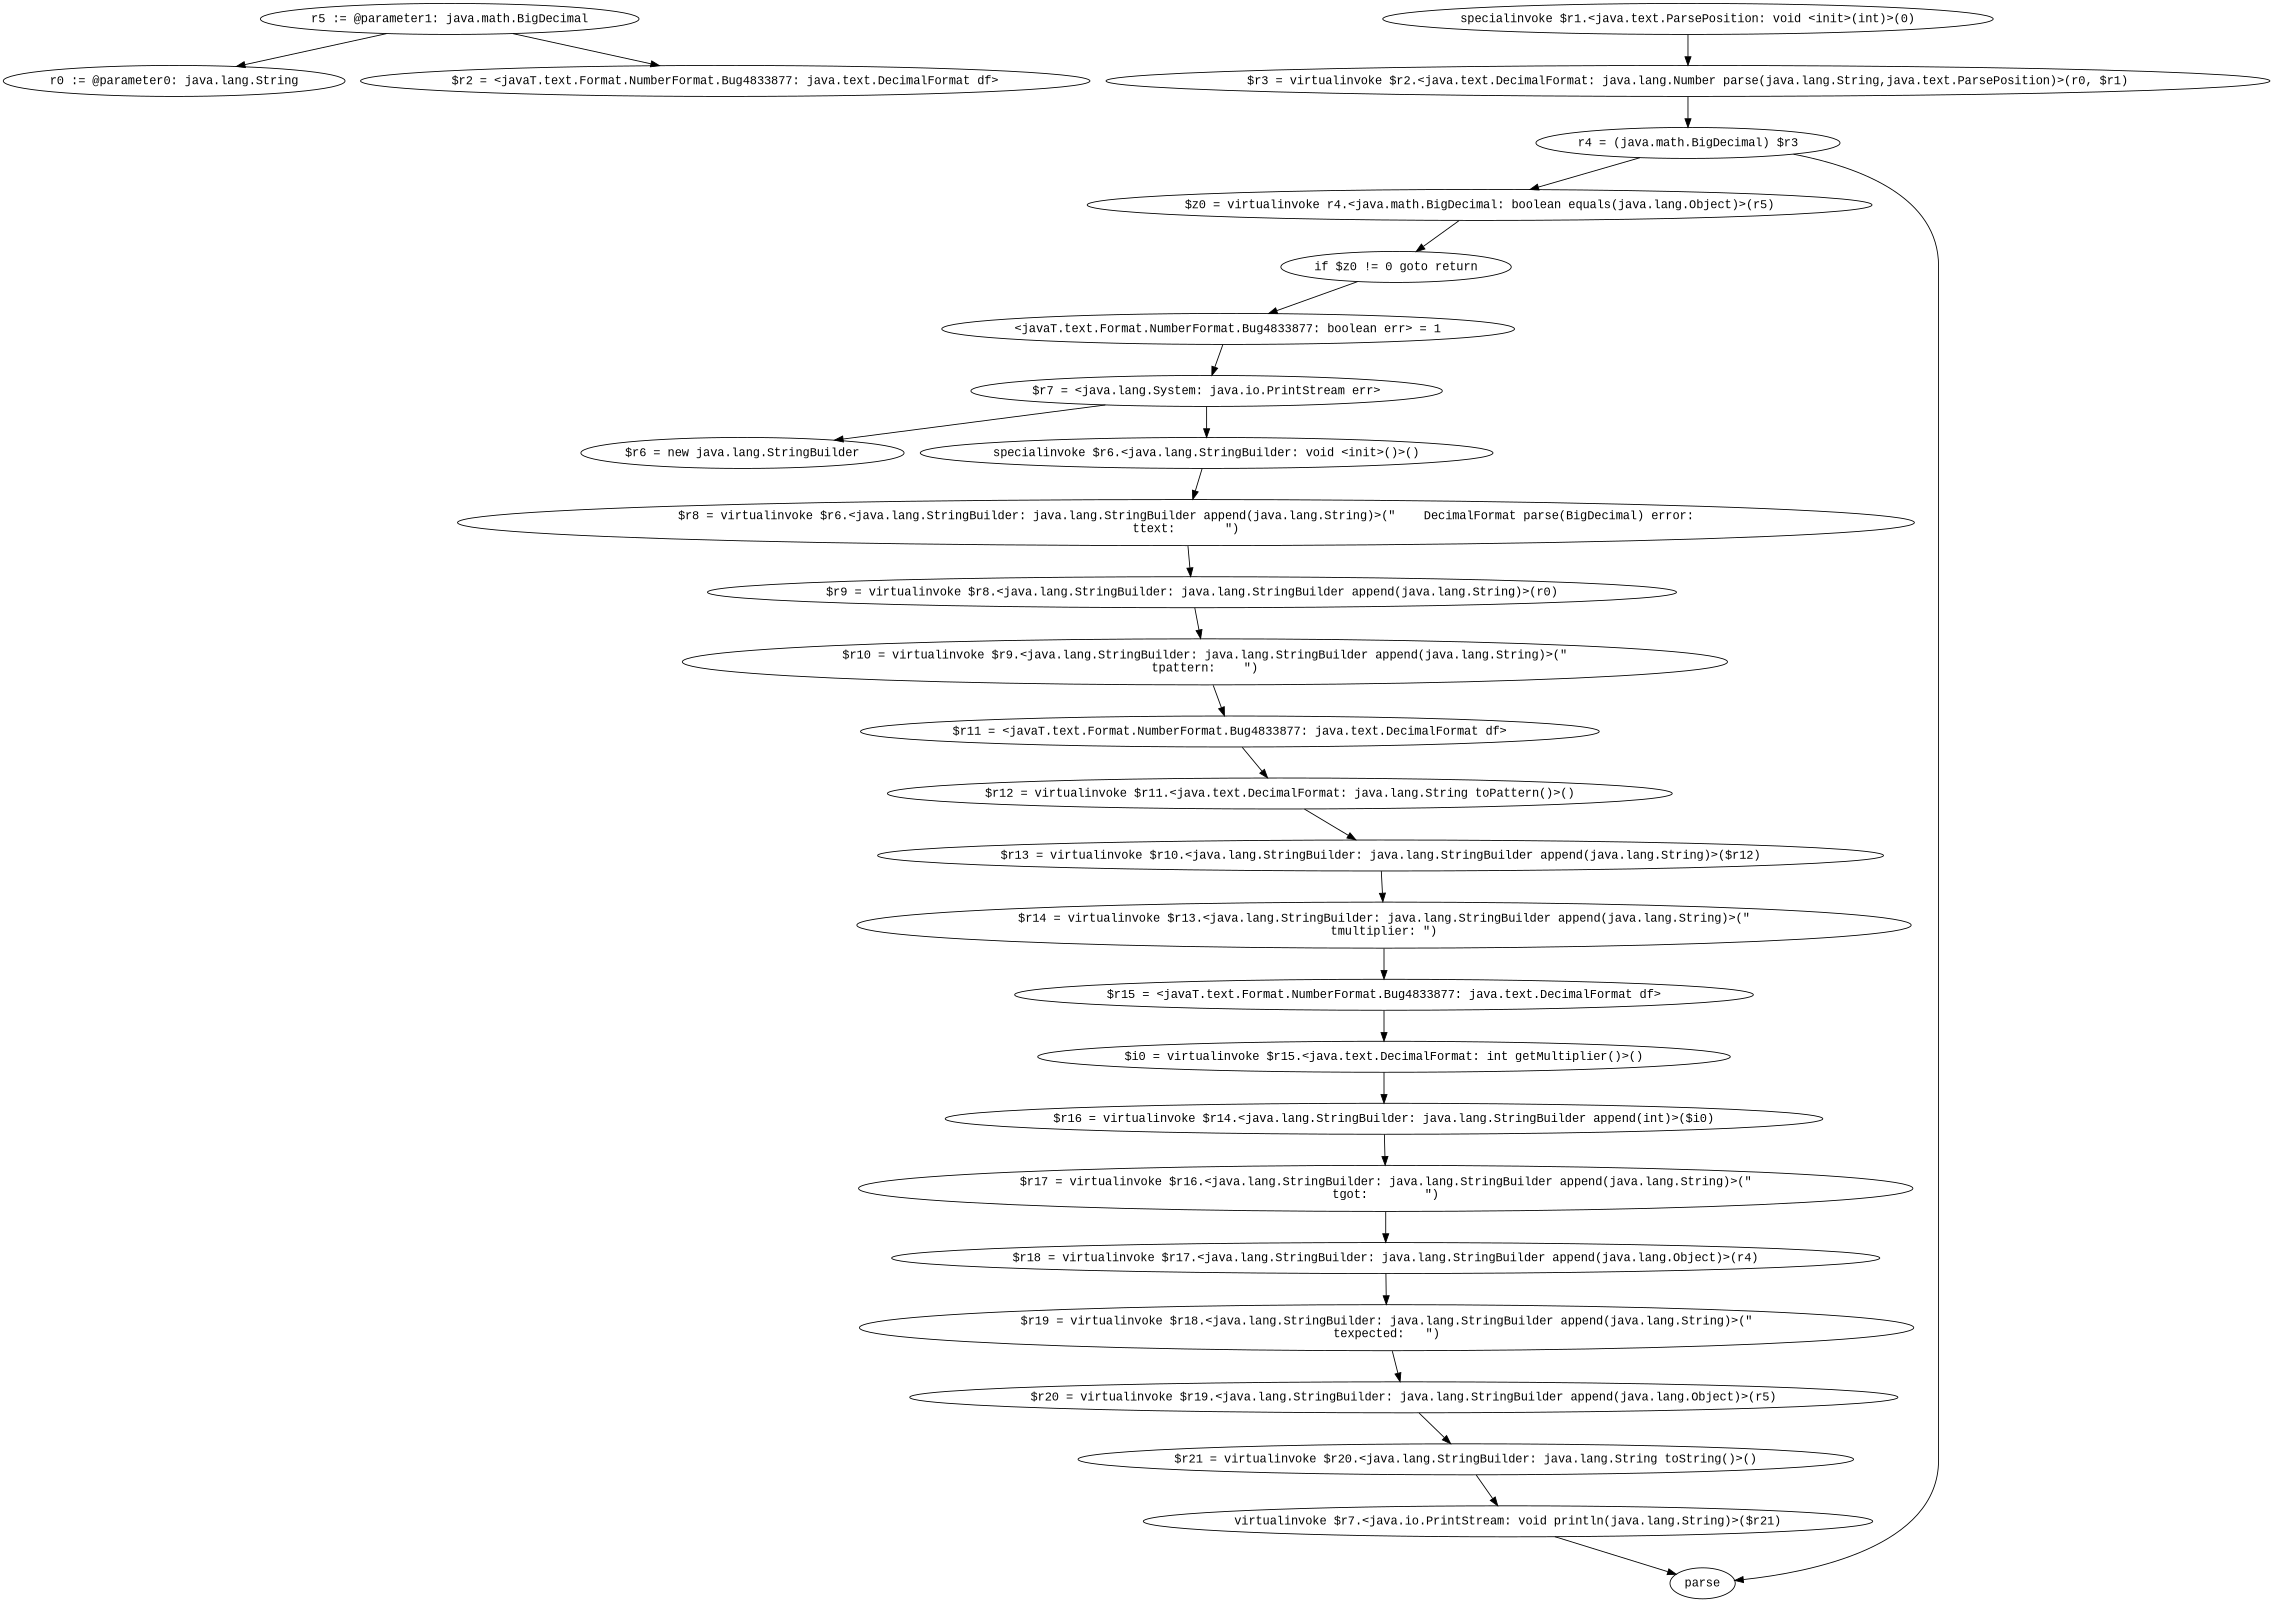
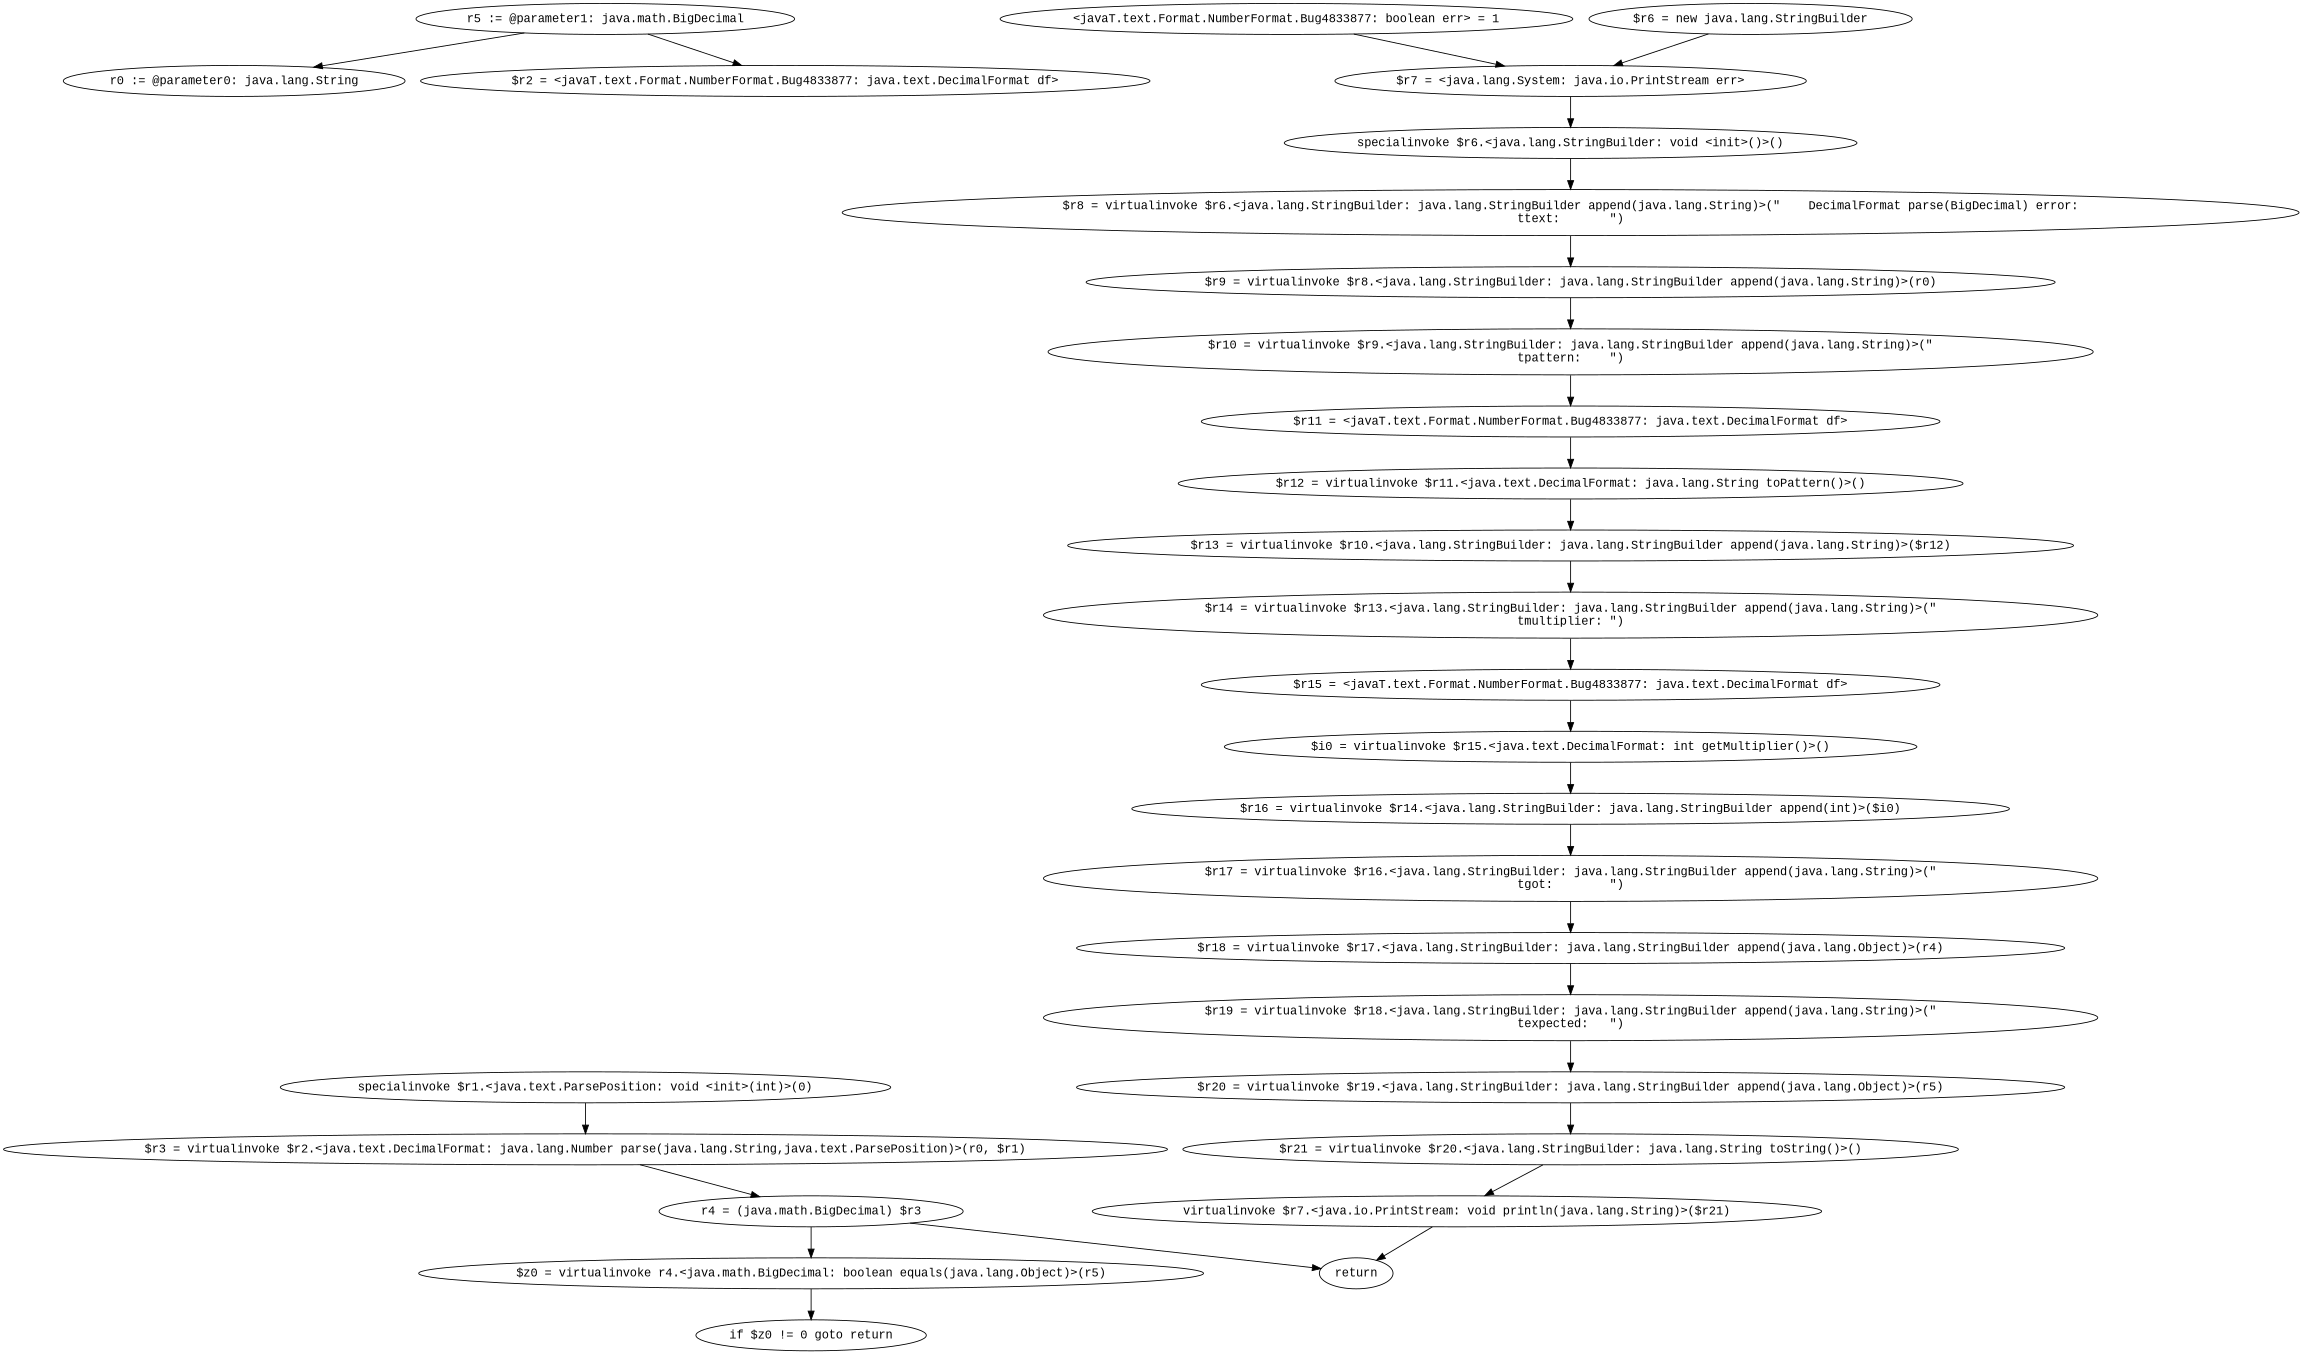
edge "if $z0 != 0 goto return" -> "<javaT.text.Format.NumberFormat.Bug4833877: boolean err> = 1": removed
edge "$r7 = <java.lang.System: java.io.PrintStream err>" -> "$r6 = new java.lang.StringBuilder": reversed
node "parse": label "parse" -> "return"
